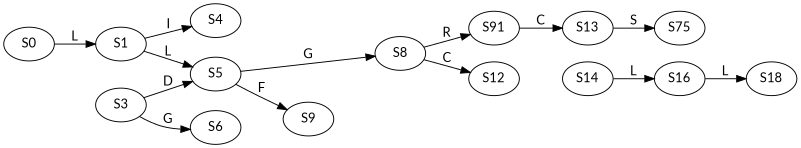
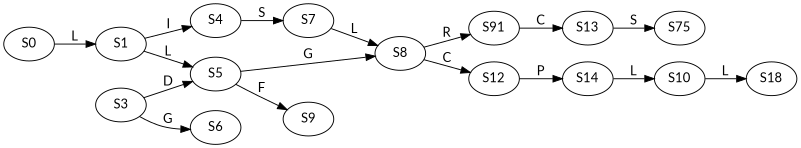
node "S7": added
edge "S12" -> "S14": added, label "P"
node "S16": label "S16" -> "S10"
